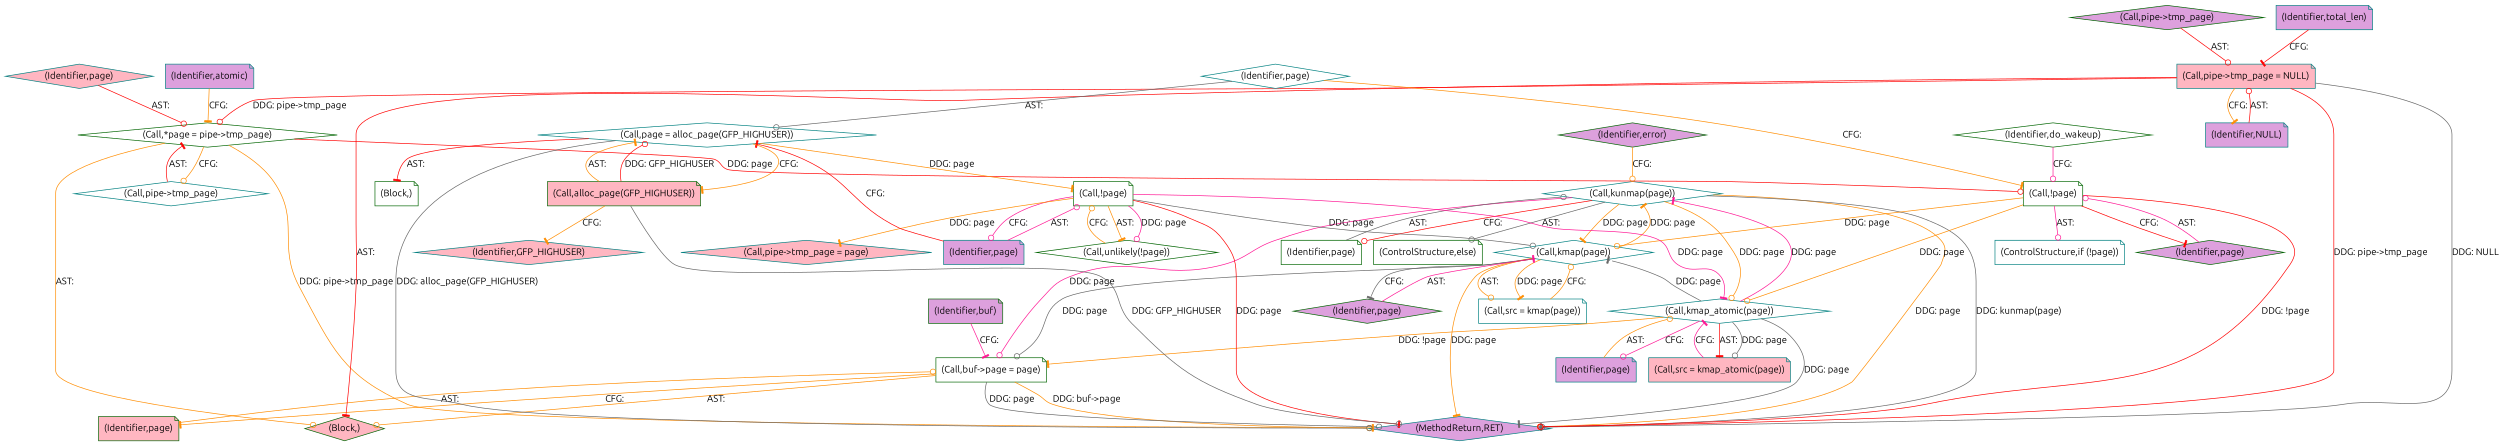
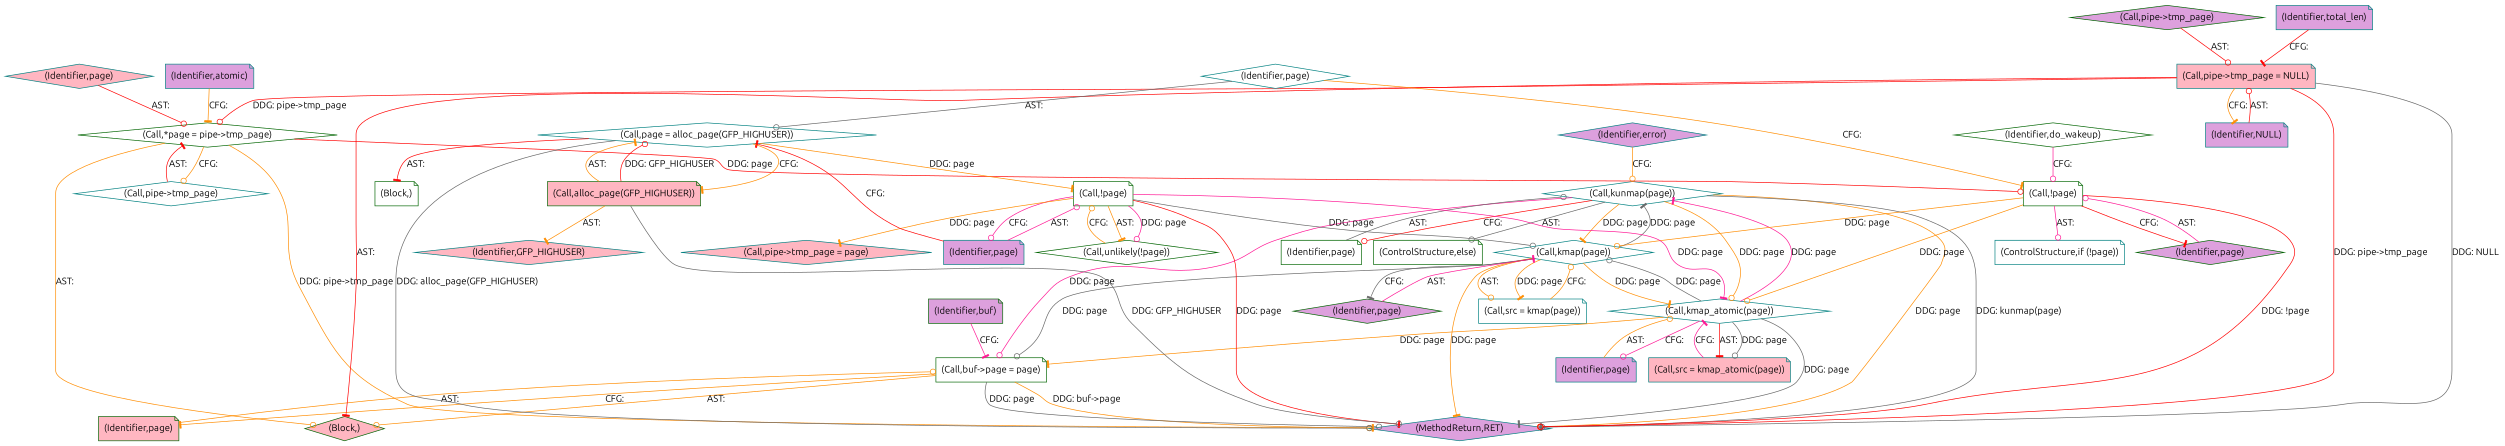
node "(Identifier,error)": color darkgreen -> teal
edge "(Call,alloc_page(GFP_HIGHUSER))" -> "(Identifier,GFP_HIGHUSER)": label "CFG: " -> "AST: "
edge "(Call,kmap(page))" -> "(Call,kunmap(page))": color darkorange -> gray40
edge "(Call,kmap_atomic(page))" -> "(Call,kmap(page))": arrowhead tee -> odot
edge "(Call,kmap(page))" -> "(Call,kmap_atomic(page))": added, label "DDG: page"
edge "(Call,kmap_atomic(page))" -> "(Call,buf->page = page)": label "DDG: !page" -> "DDG: page"
